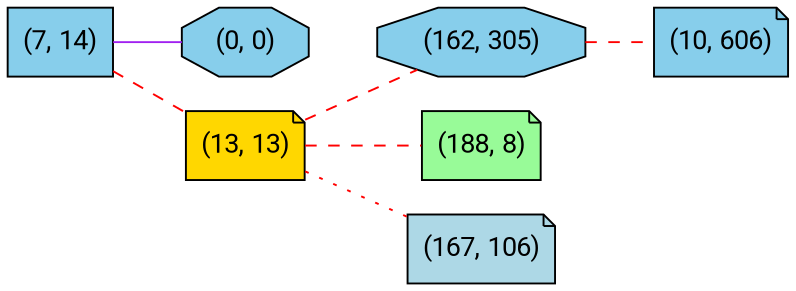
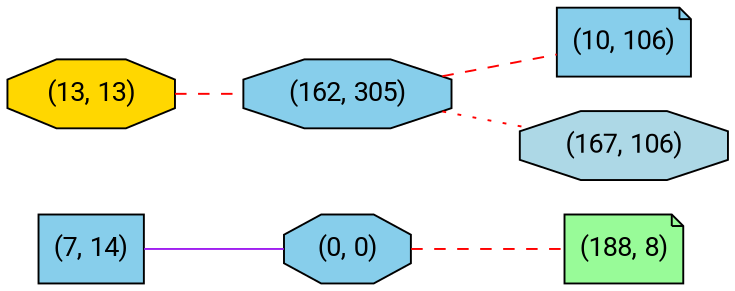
node "(10, 606)": label "(10, 606)" -> "(10, 106)"
edge "(7, 14)" -- "(13, 13)": removed
node "(13, 13)": shape note -> octagon
edge "(13, 13)" -- "(188, 8)": now "(0, 0)" -- "(188, 8)"
edge "(13, 13)" -- "(167, 106)": now "(162, 305)" -- "(167, 106)"
node "(167, 106)": shape note -> octagon
